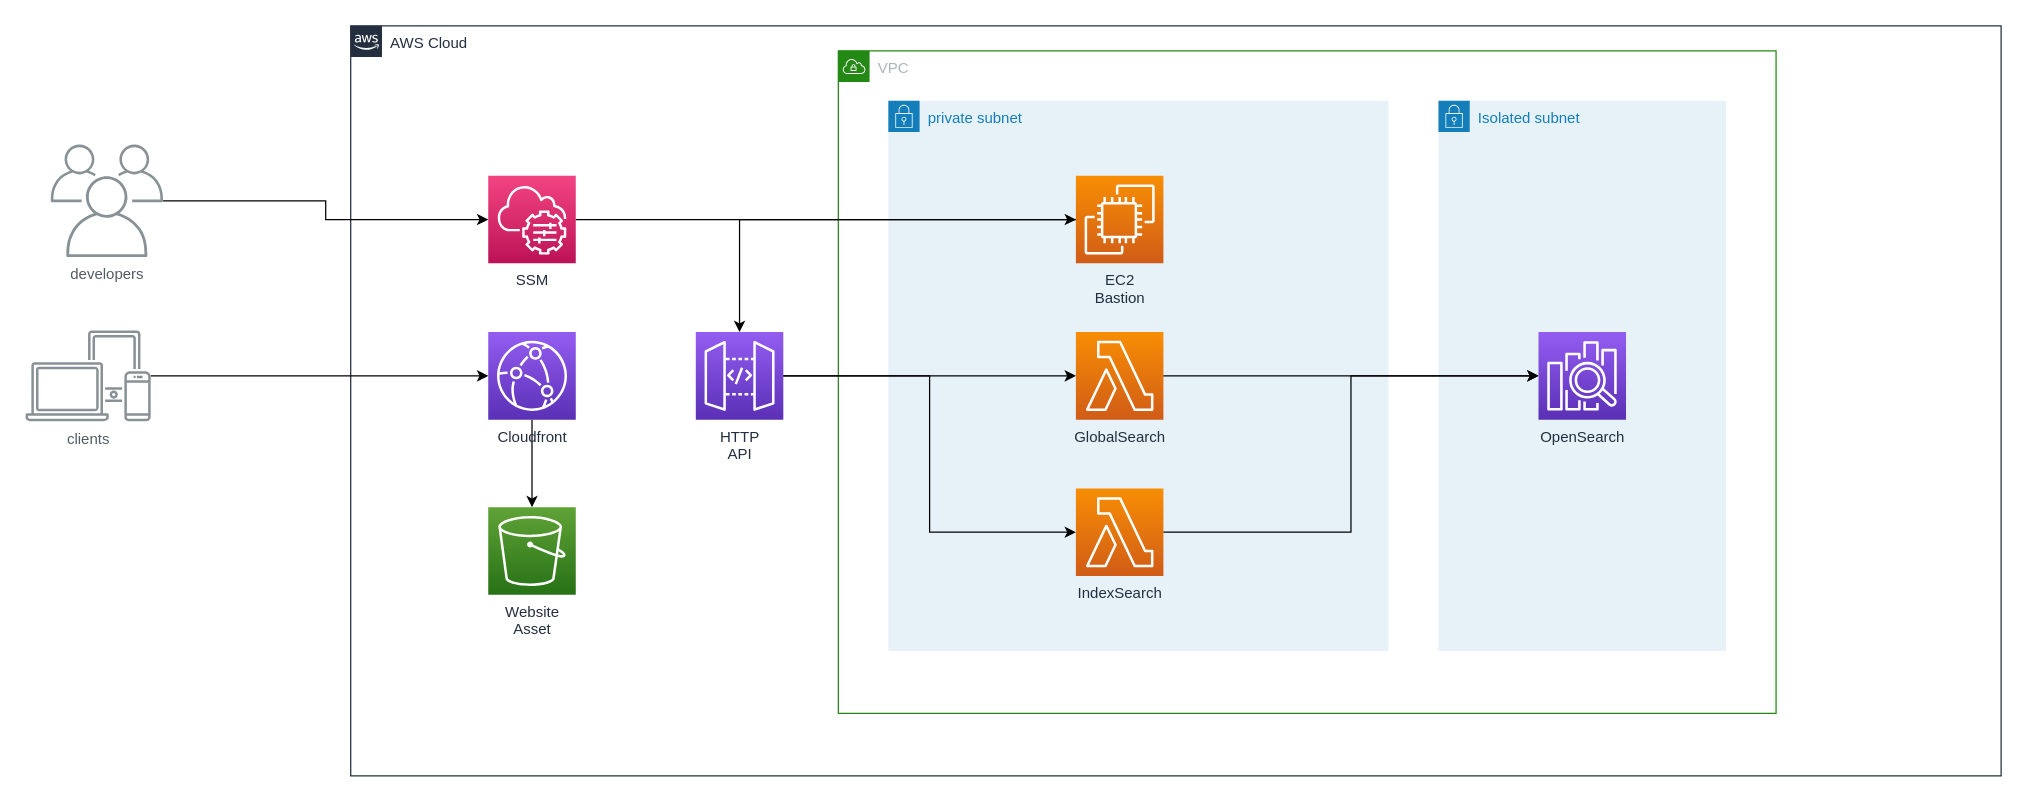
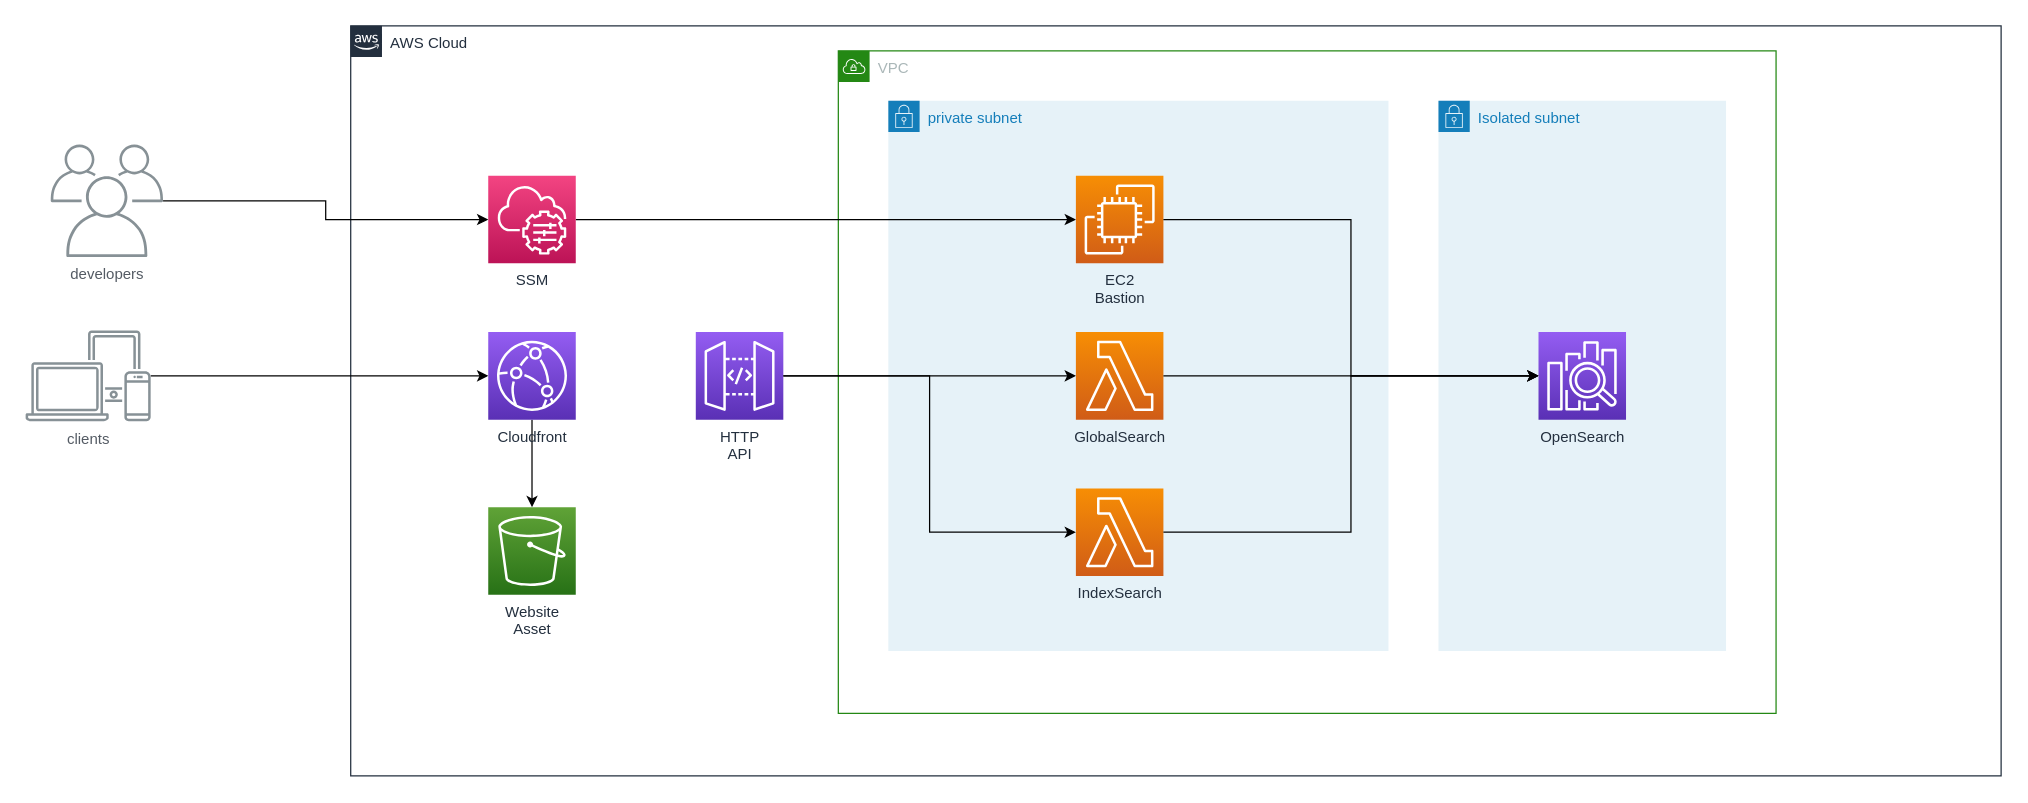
edge "EC2 Bastion" -> "HTTP API": now "EC2 Bastion" -> "OpenSearch"
